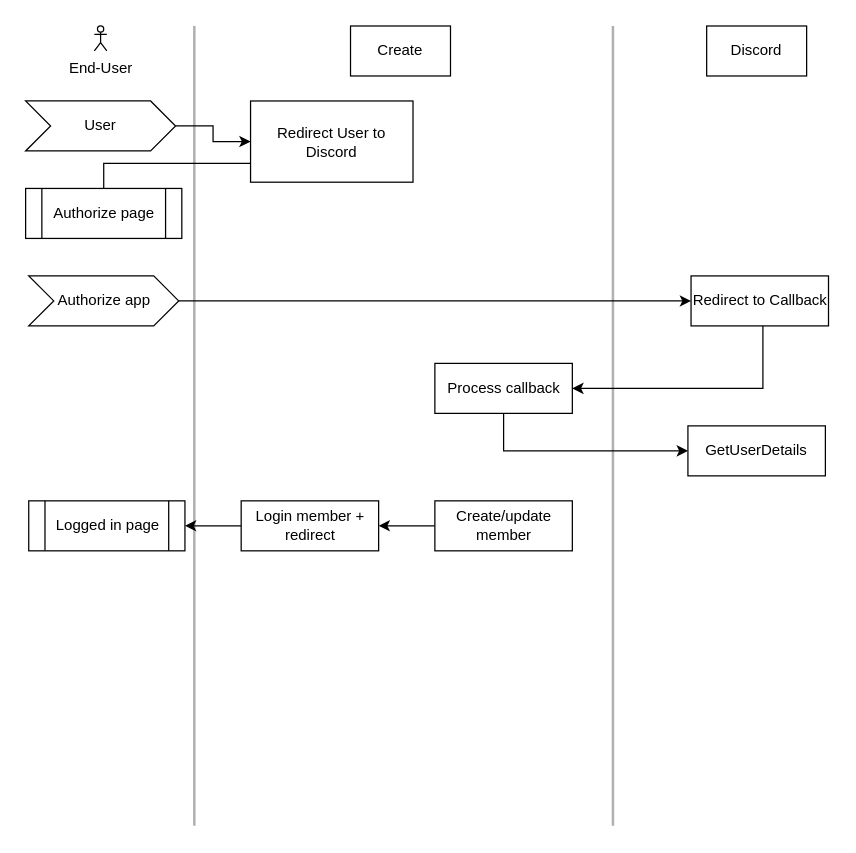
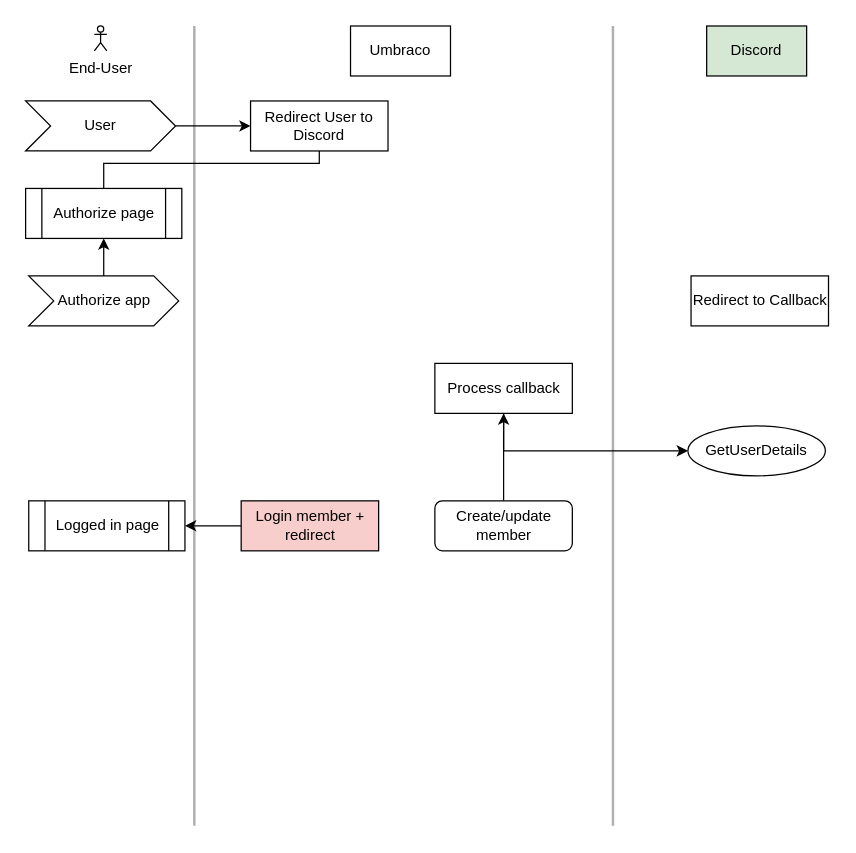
node "Create": label "Create" -> "Umbraco"
node "Discord": fillcolor #ffffff -> #d5e8d4
node "Redirect User to Discord": size 163x81 -> 138x50
edge "Authorize app" -> "Redirect to Callback": now "Authorize app" -> "Authorize page"
edge "Redirect to Callback" -> "Process callback": removed
node "GetUserDetails": shape rectangle -> ellipse
node "Login member + redirect": fillcolor #ffffff -> #f8cecc
edge "Create/update member" -> "Login member + redirect": now "Create/update member" -> "Process callback"
node "Create/update member": shape rectangle -> rounded rectangle
